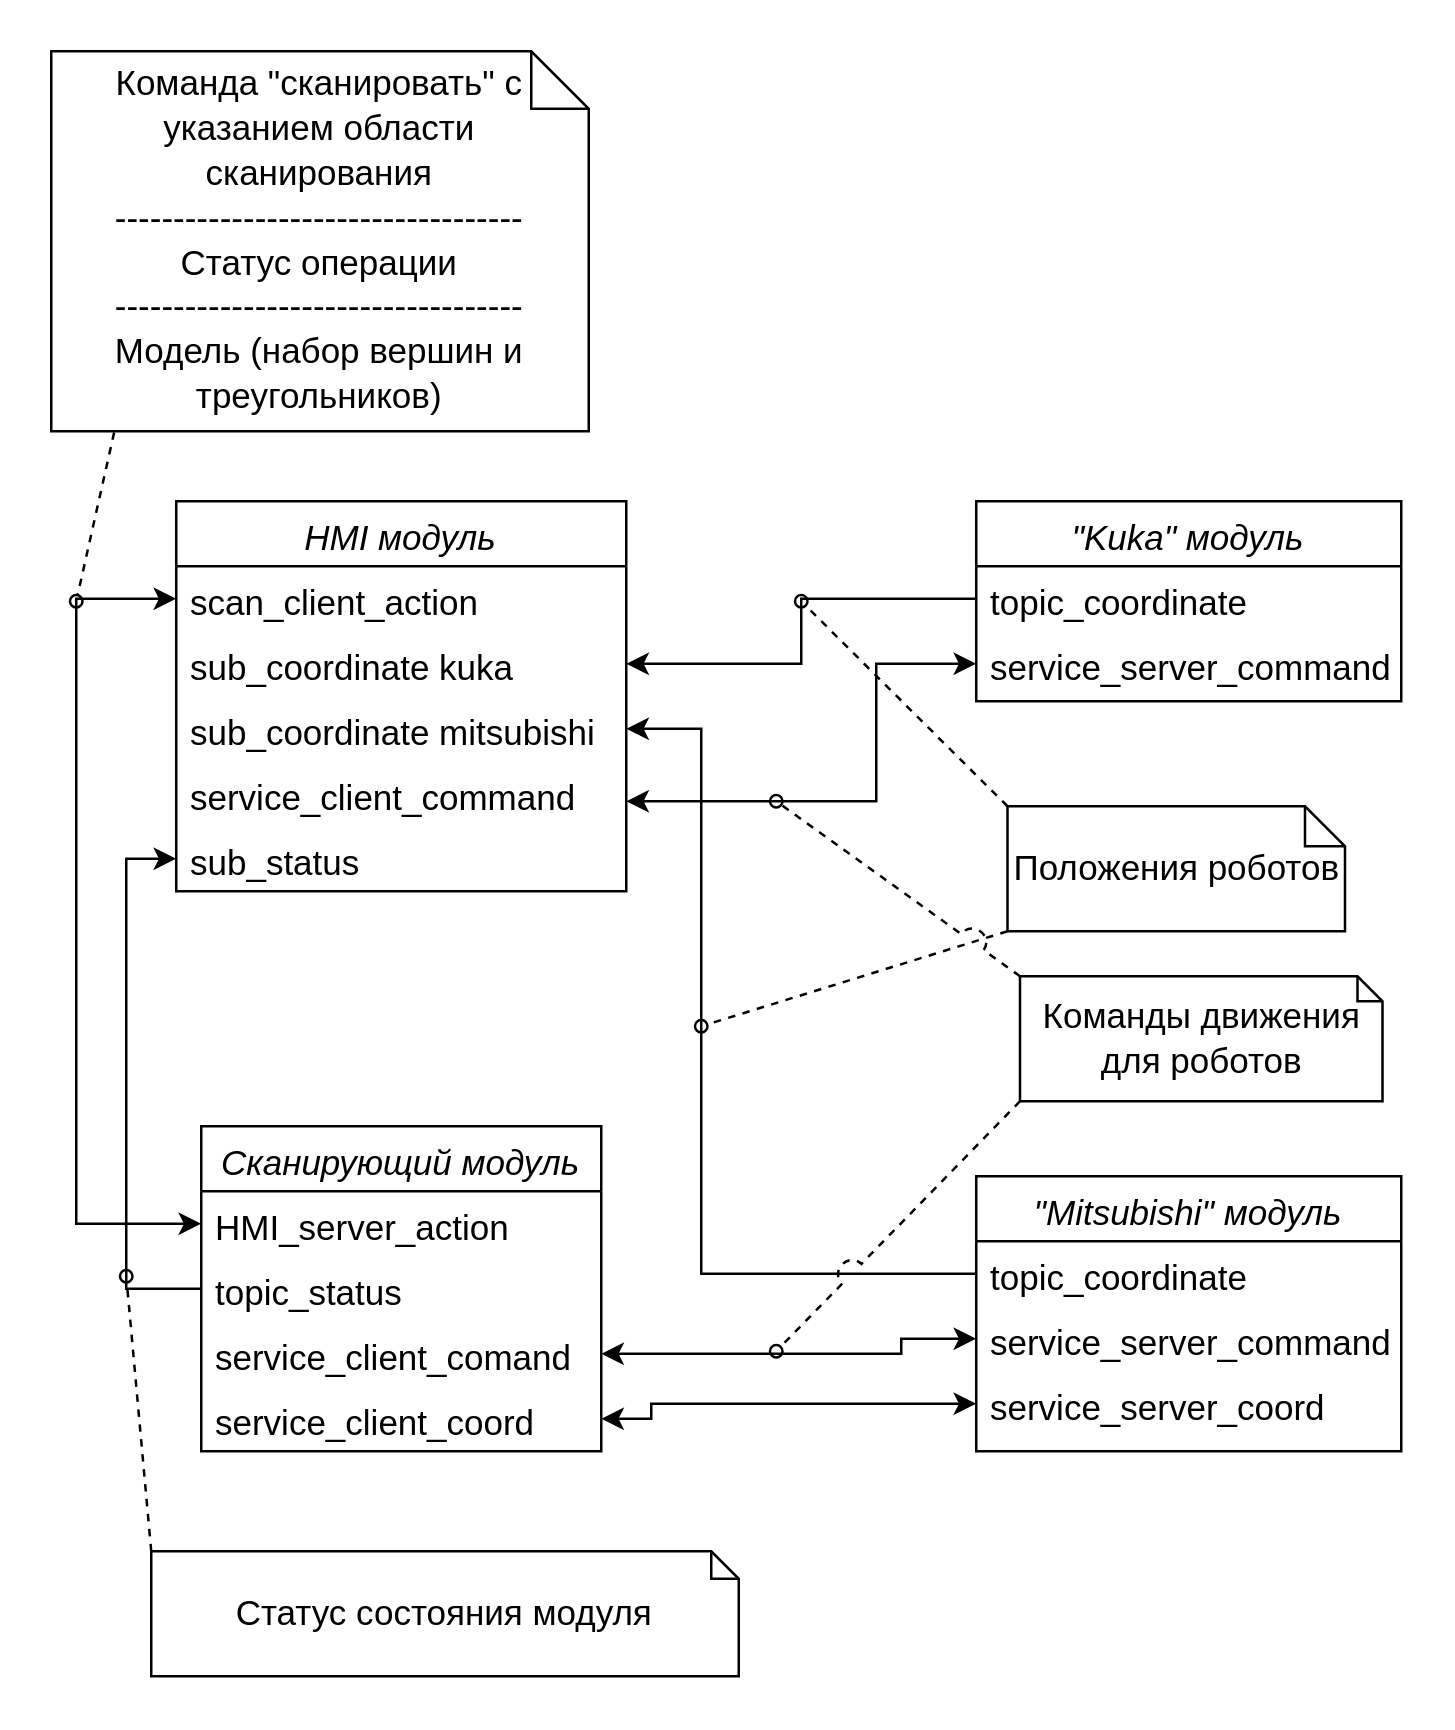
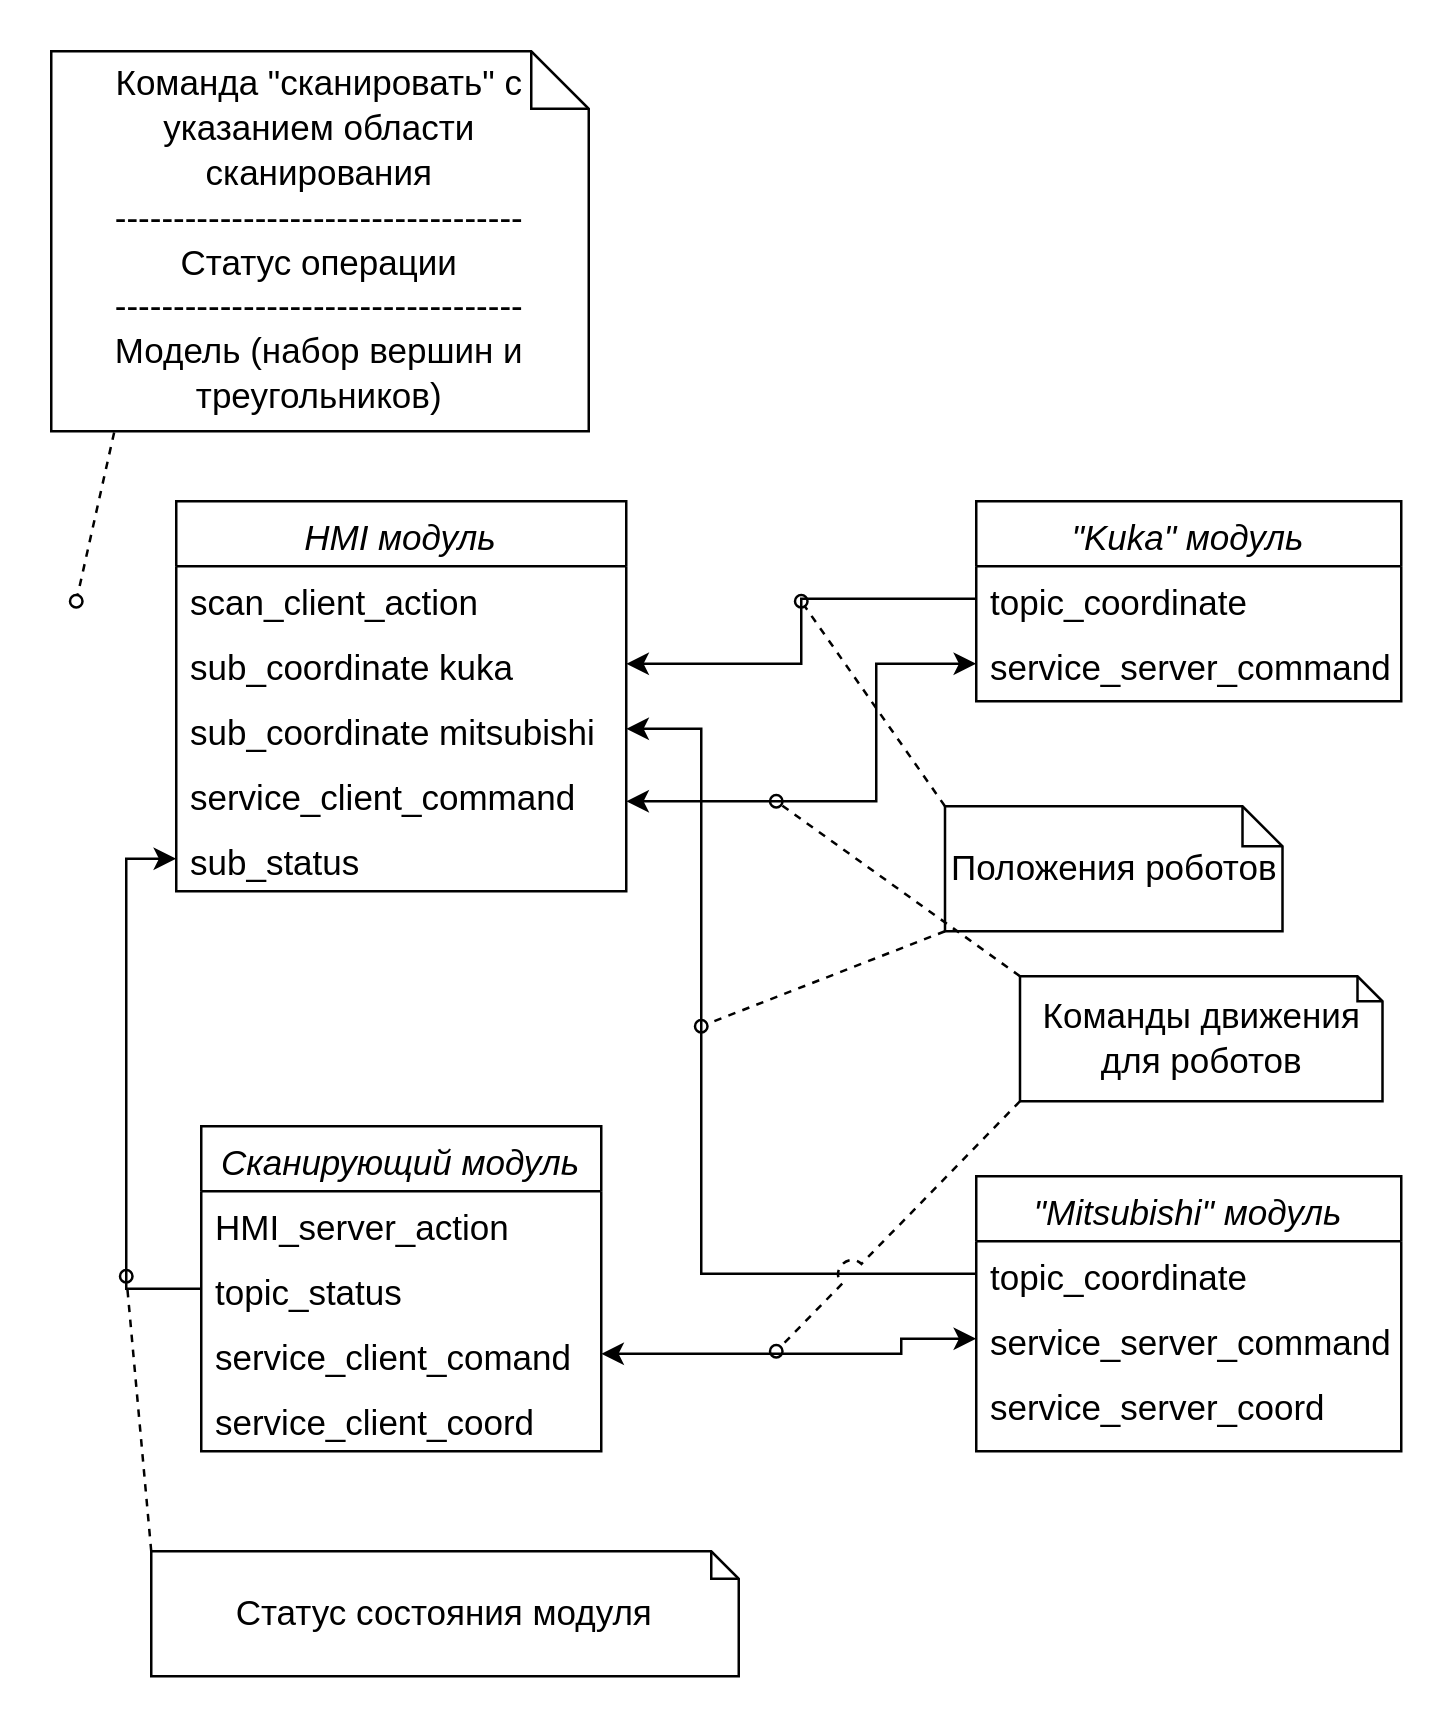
node "Положения роботов": moved (1176, 869) -> (1114, 869)
edge "scan_client_action" -- "HMI_server_action": removed
edge "service_server_coord" -- "service_client_coord": removed
